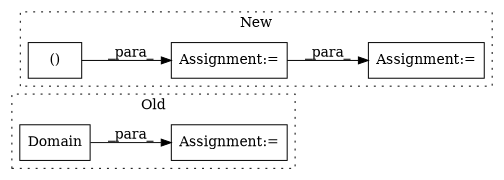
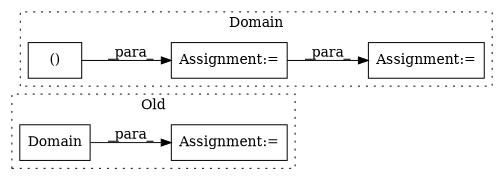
cluster "New": label "New" -> "Domain"
